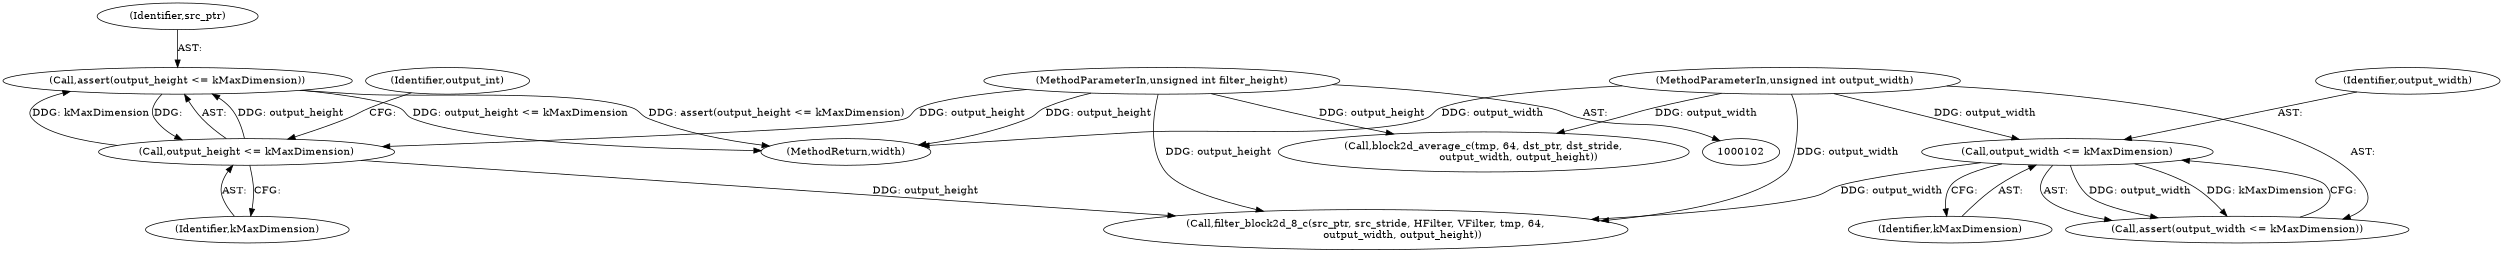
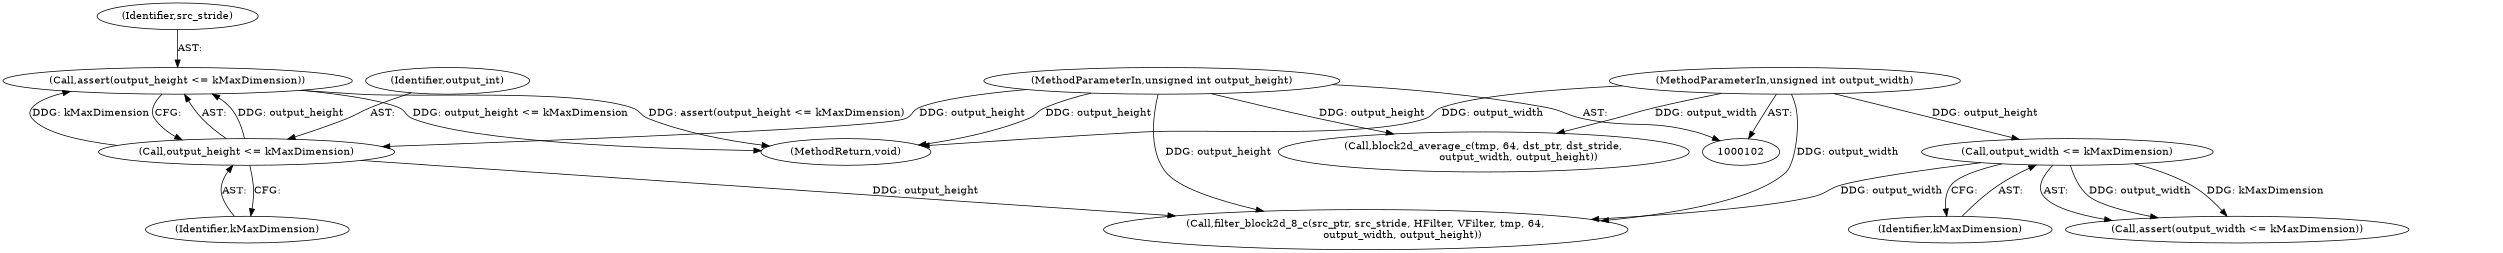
node "(Identifier,src_ptr)": label "(Identifier,src_ptr)" -> "(Identifier,src_stride)"
node "(MethodParameterIn,unsigned int filter_height)": label "(MethodParameterIn,unsigned int filter_height)" -> "(MethodParameterIn,unsigned int output_height)"
node "(Identifier,output_width)": removed
edge "(MethodParameterIn,unsigned int output_width)" -> "(Call,assert(output_width <= kMaxDimension))": now "(MethodParameterIn,unsigned int output_width)" -> "1000102"
edge "(Call,assert(output_height <= kMaxDimension))" -> "(Call,output_height <= kMaxDimension)": label "DDG: " -> "CFG: "
edge "(Identifier,output_int)" -> "(Call,output_height <= kMaxDimension)": label "CFG: " -> "AST: "
edge "(MethodParameterIn,unsigned int output_width)" -> "(Call,output_width <= kMaxDimension)": label "DDG: output_width" -> "DDG: output_height"
node "(MethodReturn,width)": label "(MethodReturn,width)" -> "(MethodReturn,void)"
edge "(Call,assert(output_width <= kMaxDimension))" -> "(Call,output_width <= kMaxDimension)": removed, label "CFG:"
